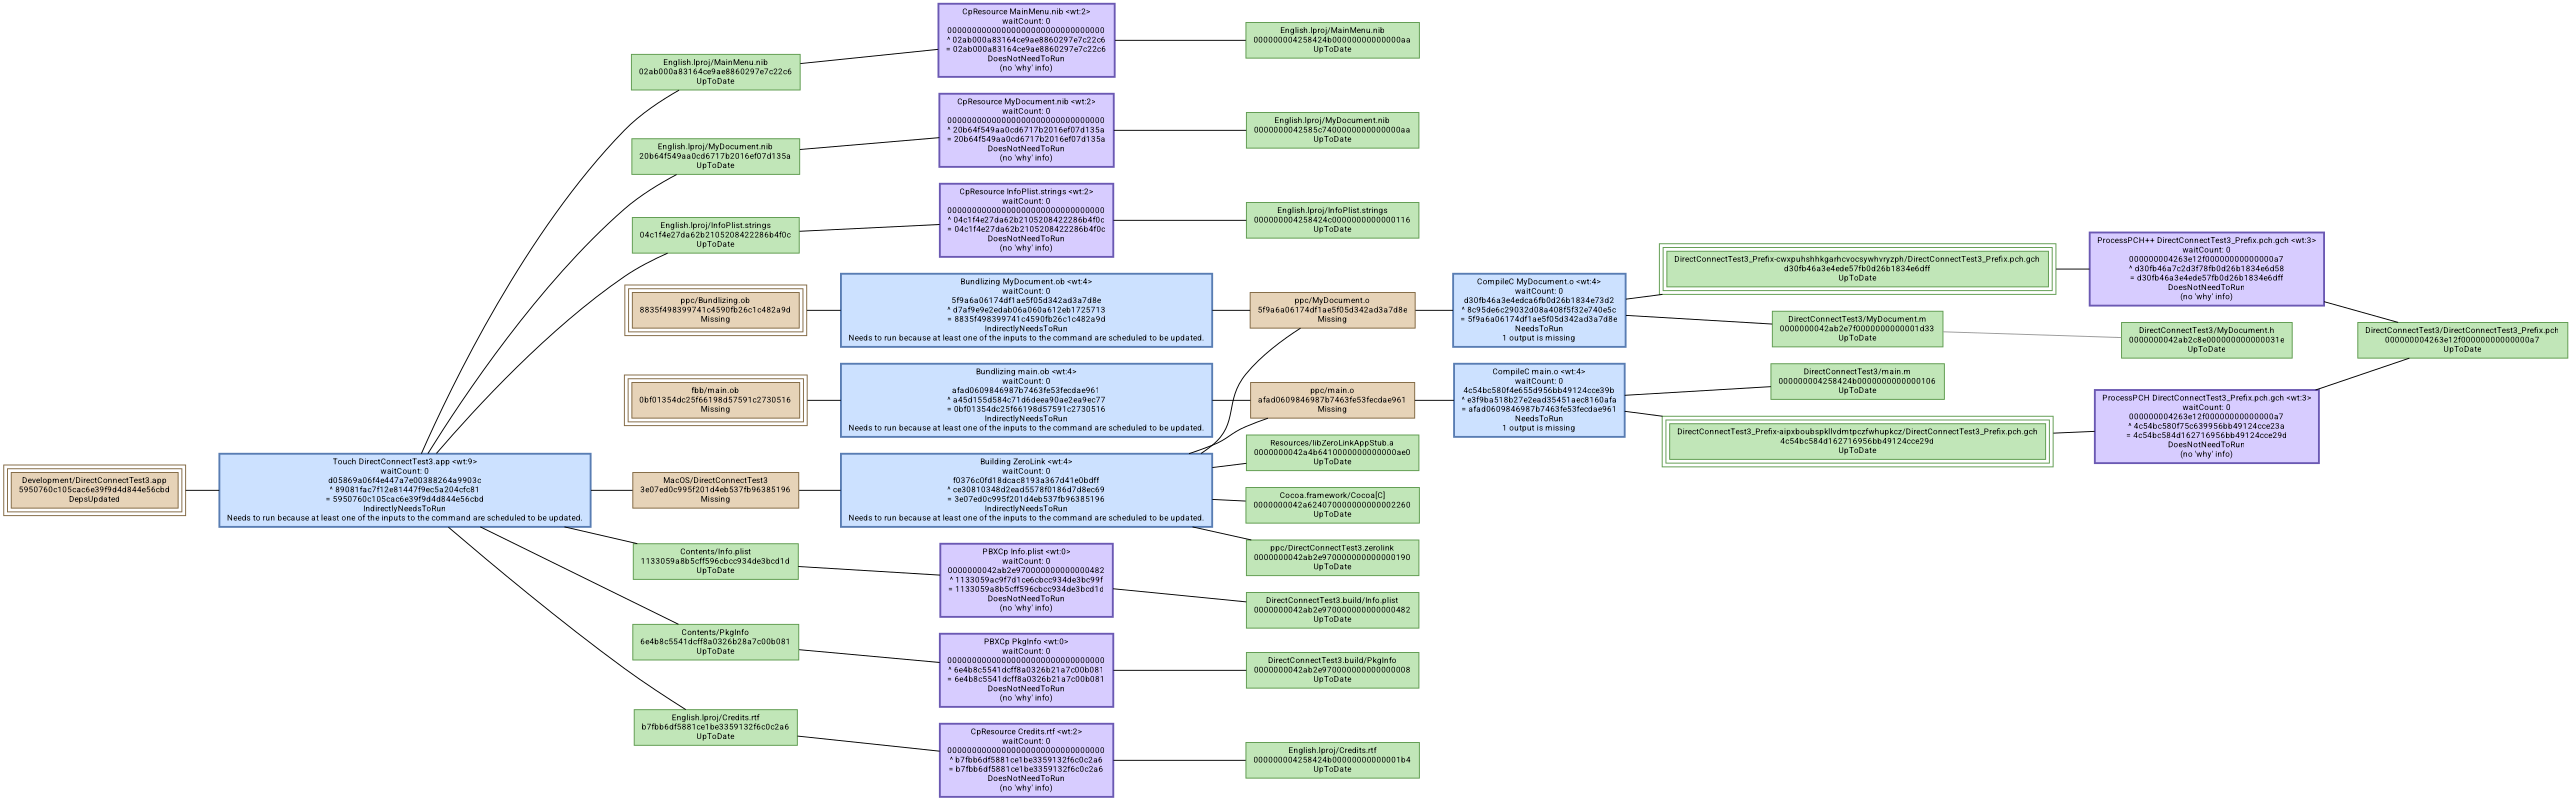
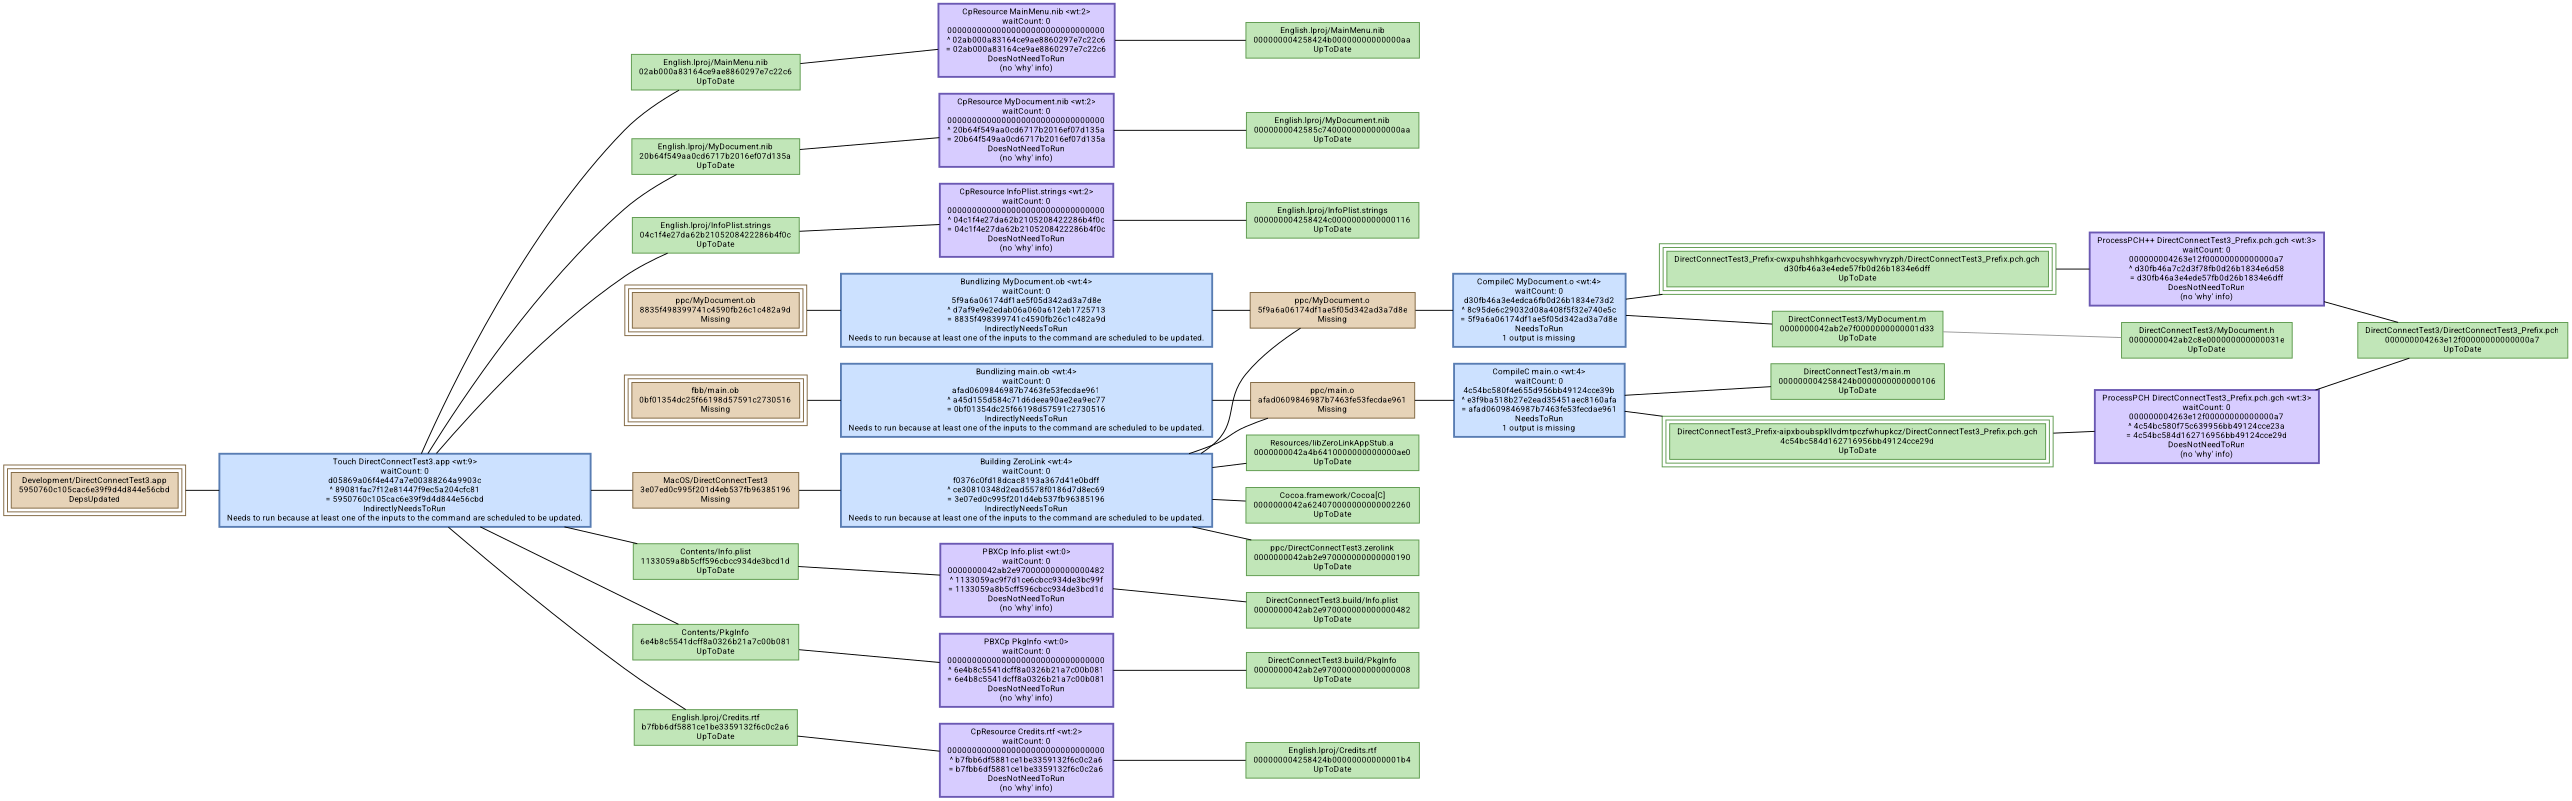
node "ppc/Bundlizing.ob 8835f498399741c4590fb26c1c482a9d Missing": label "ppc/Bundlizing.ob 8835f498399741c4590fb26c1c482a9d Missing" -> "ppc/MyDocument.ob 8835f498399741c4590fb26c1c482a9d Missing"
node "Contents/PkgInfo 6e4b8c5541dcff8a0326b28a7c00b081 UpToDate": label "Contents/PkgInfo 6e4b8c5541dcff8a0326b28a7c00b081 UpToDate" -> "Contents/PkgInfo 6e4b8c5541dcff8a0326b21a7c00b081 UpToDate"
